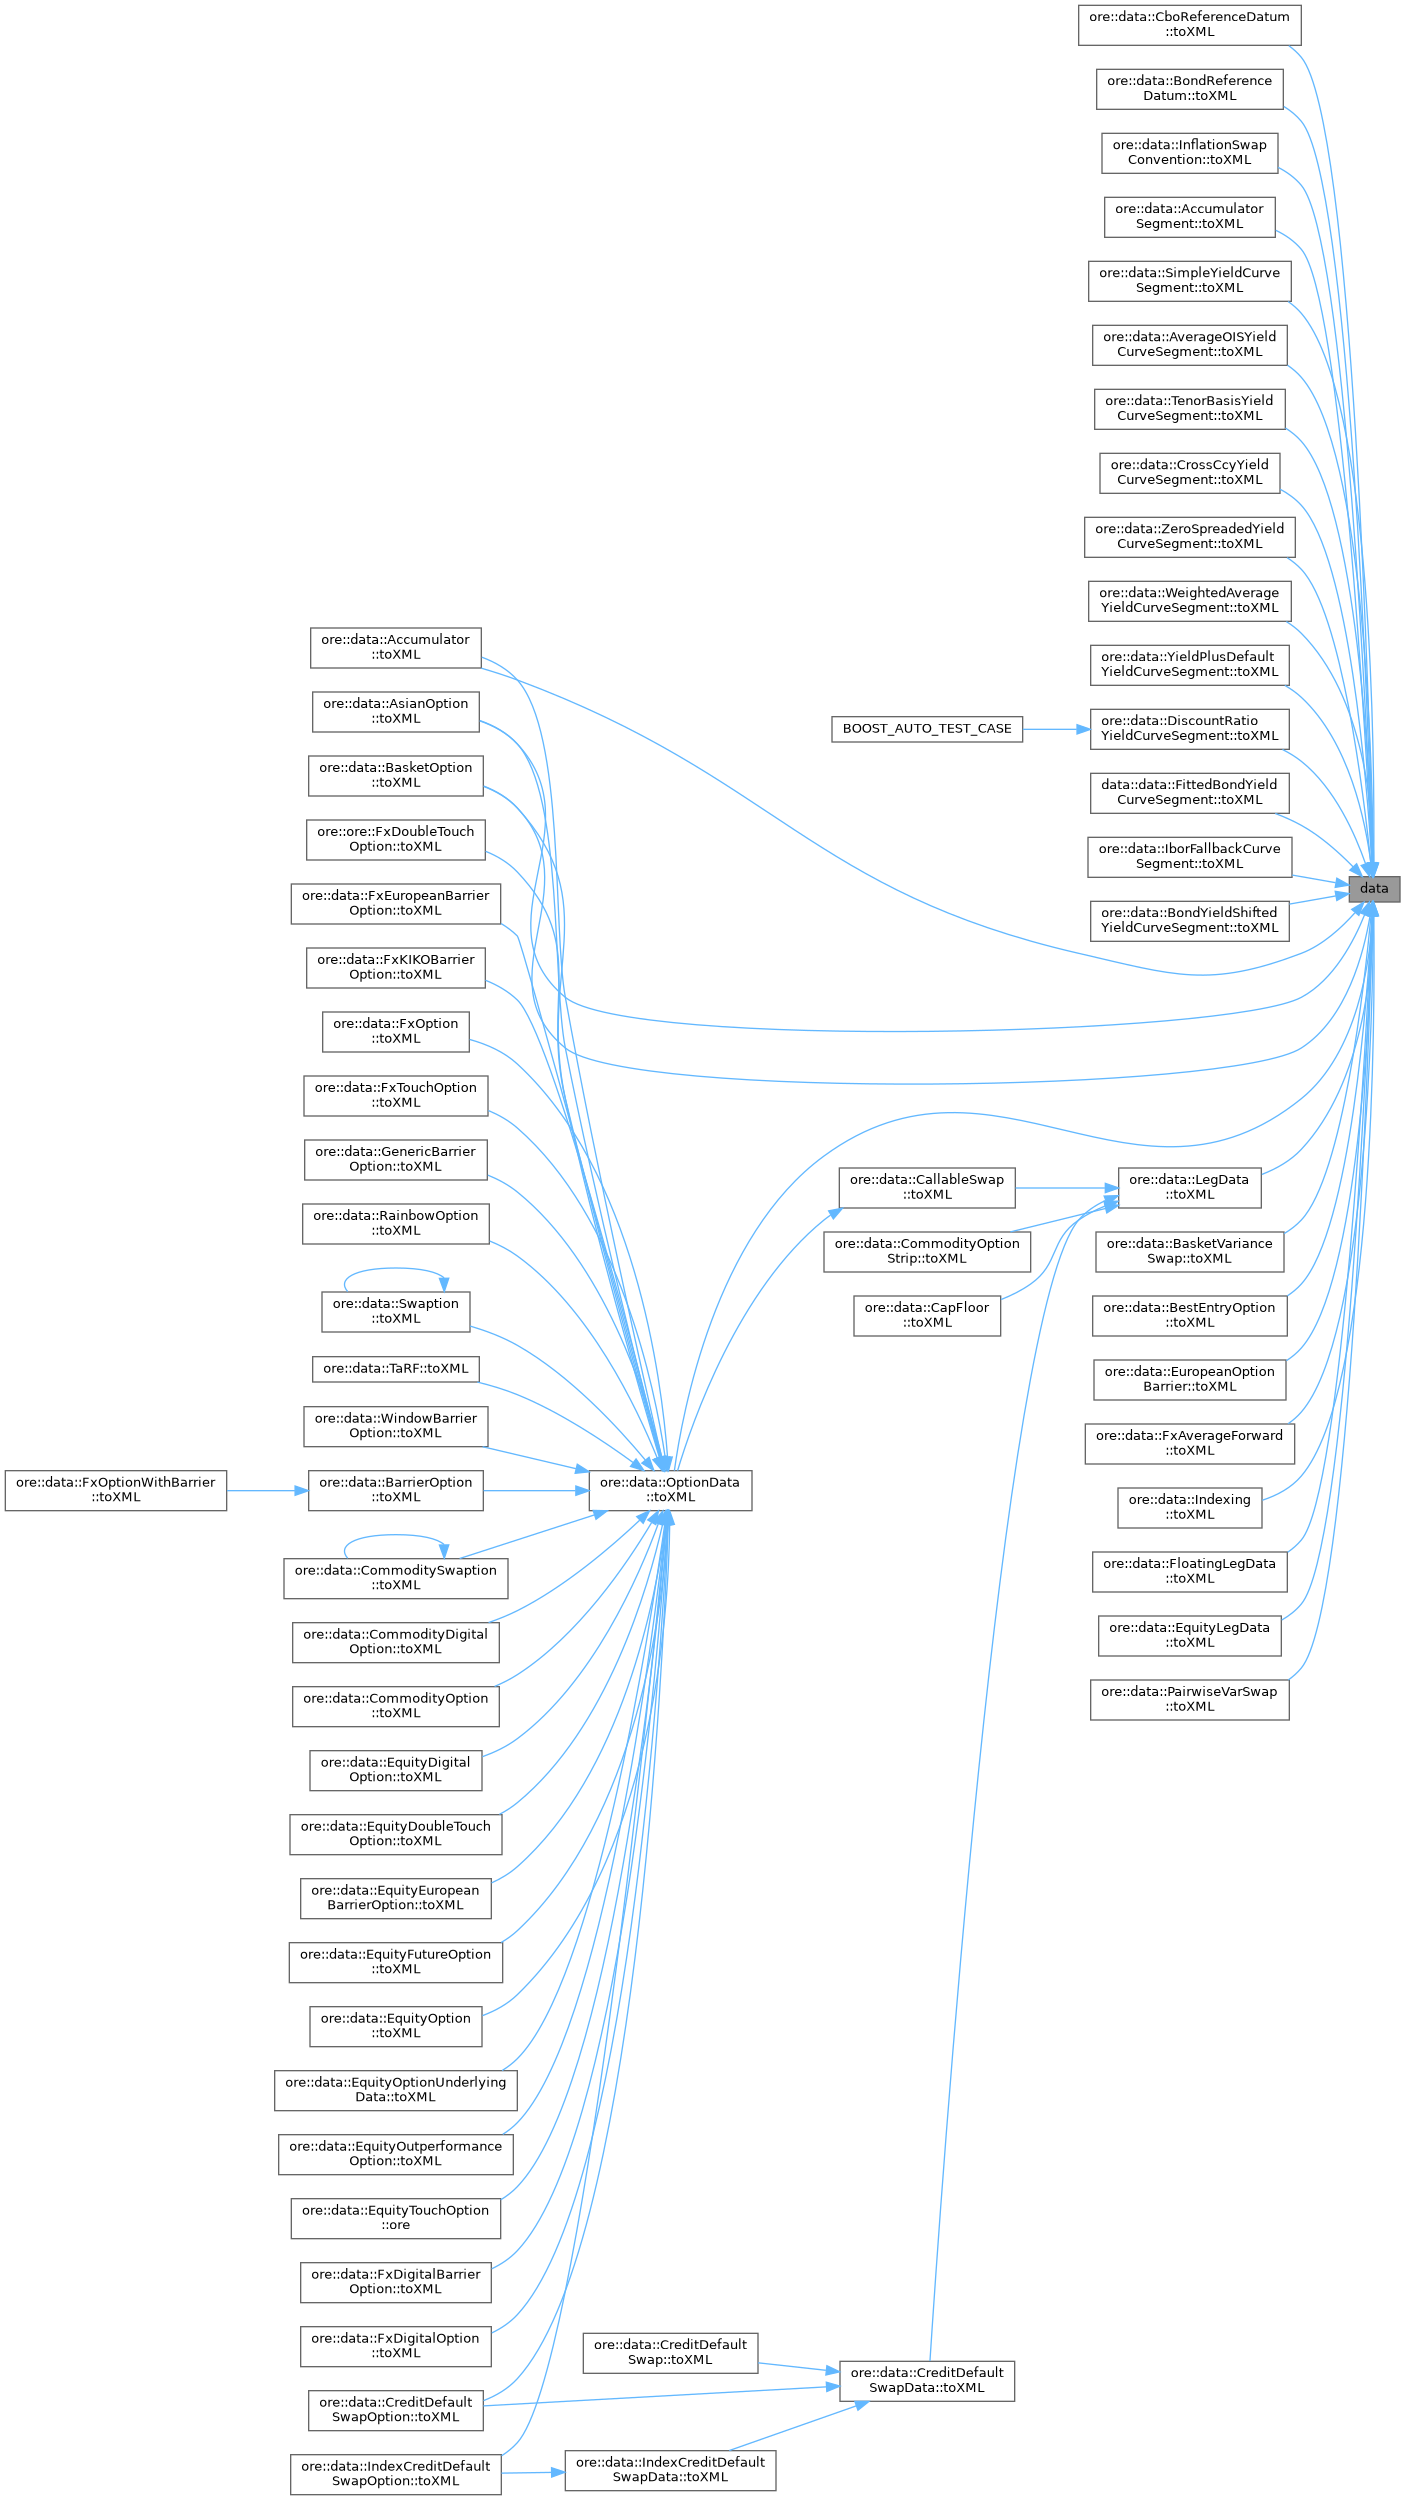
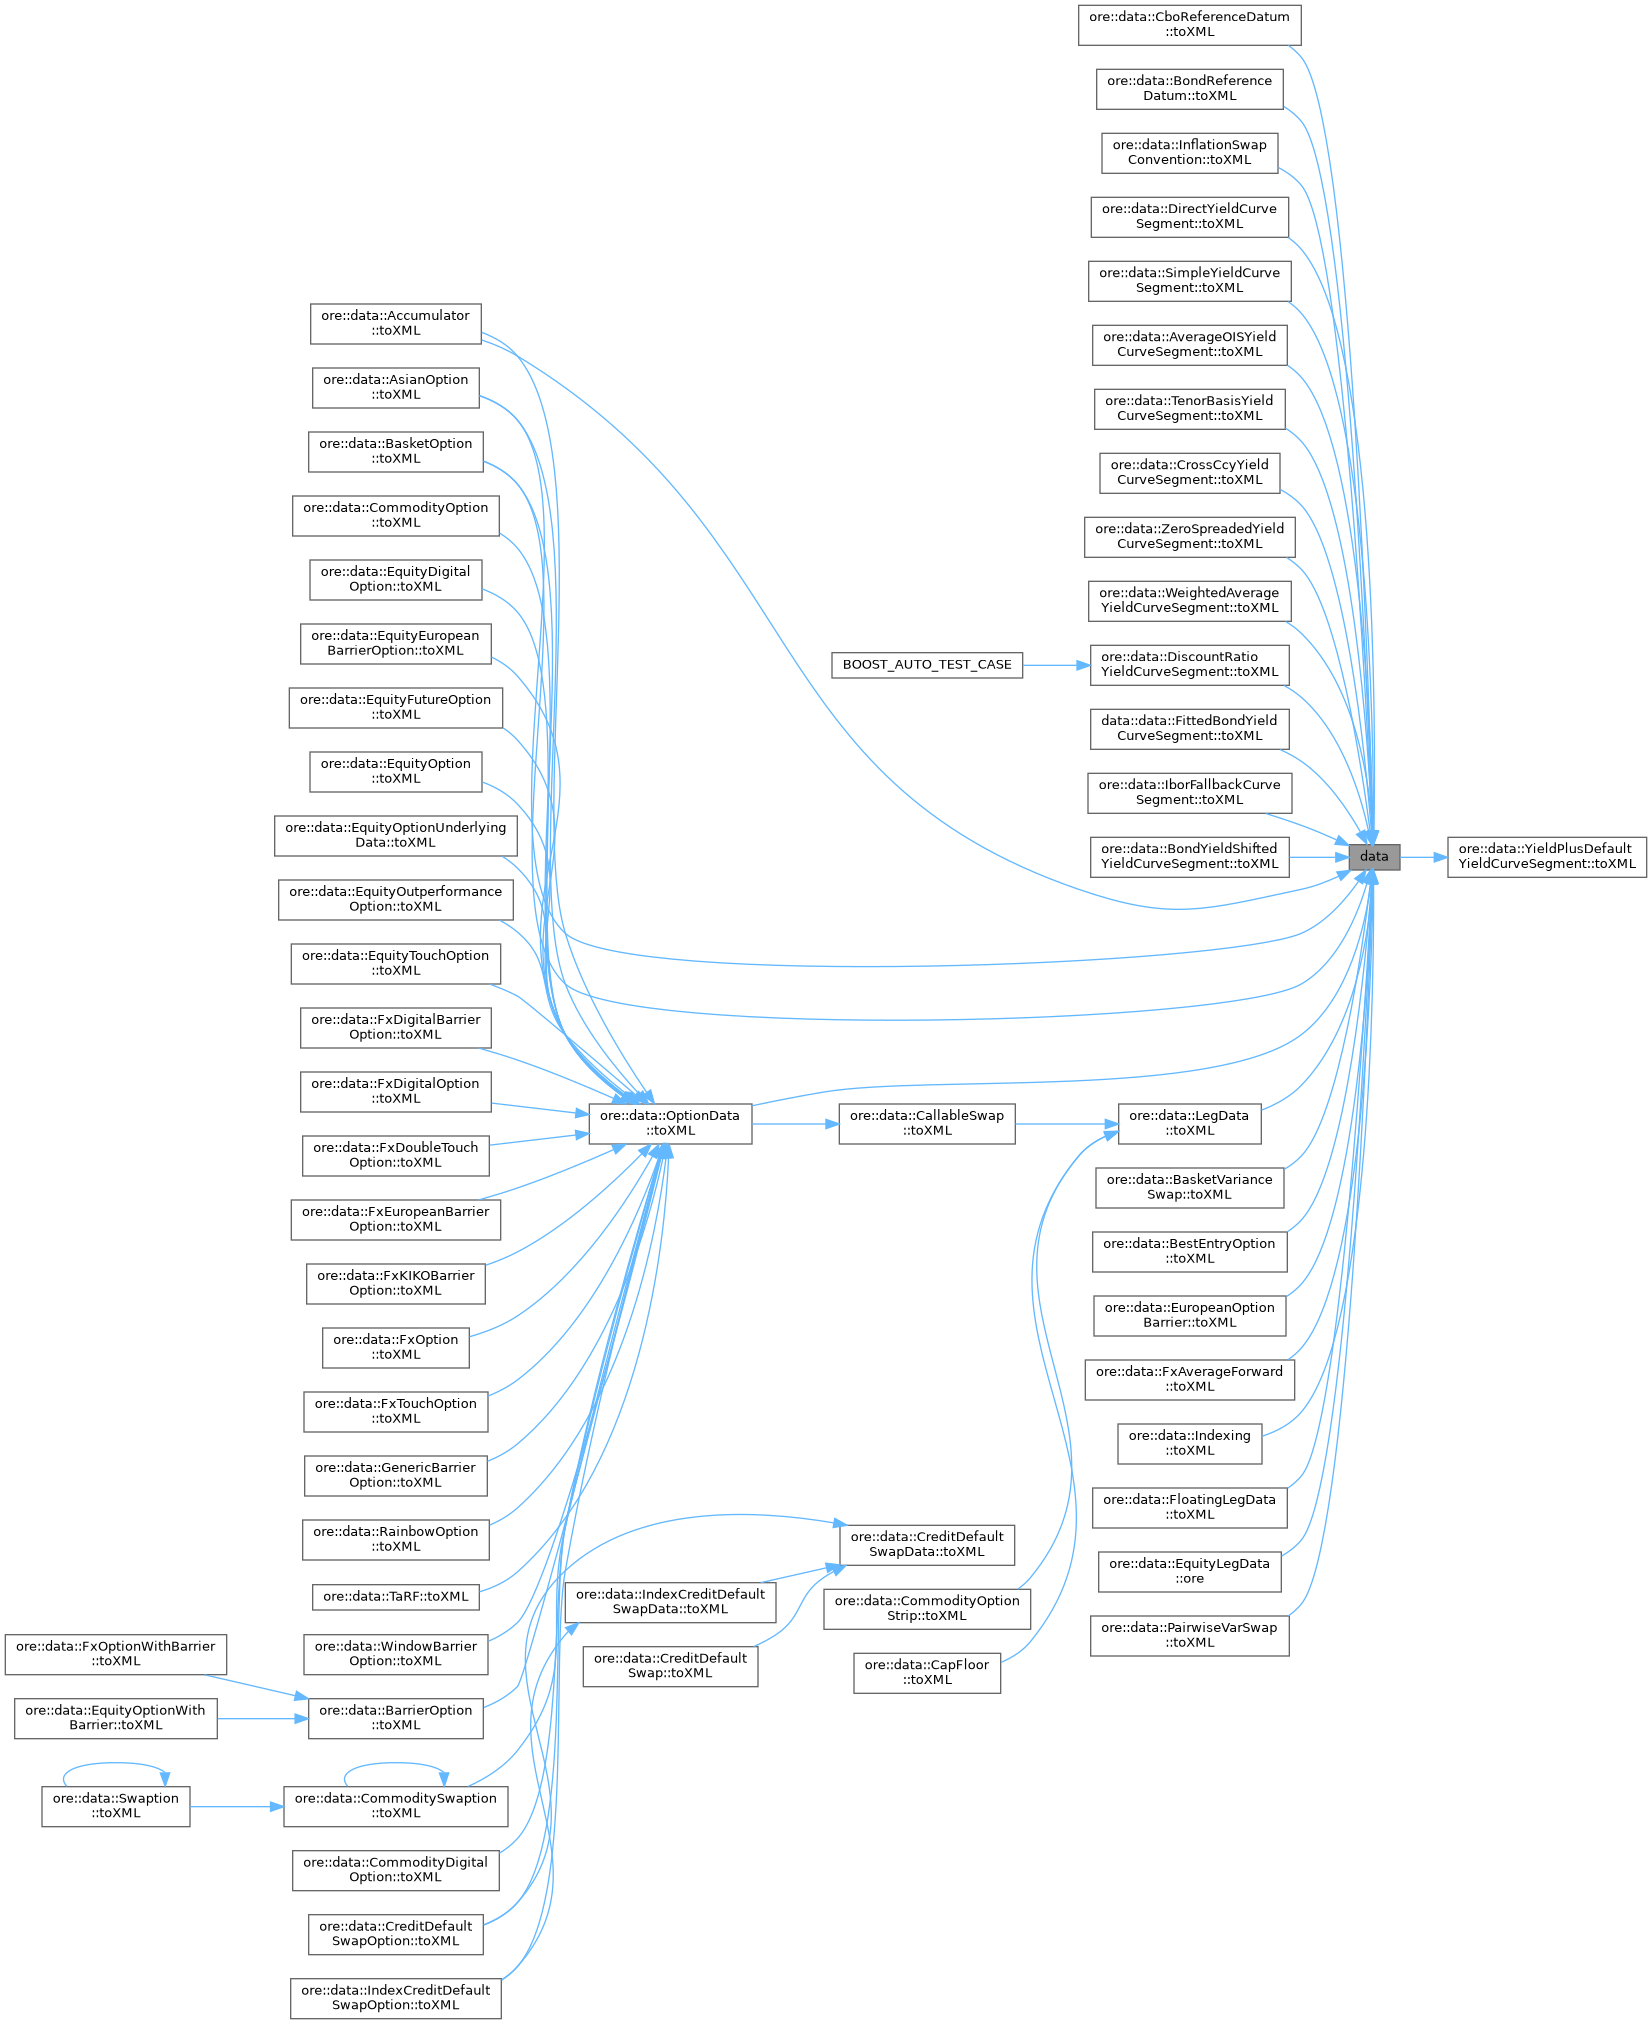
node "ore::data::Accumulator Segment::toXML": label "ore::data::Accumulator Segment::toXML" -> "ore::data::DirectYieldCurve Segment::toXML"
edge "ore::data::YieldPlusDefault YieldCurveSegment::toXML" -> "data": reversed
node "ore::ore::FxDoubleTouch Option::toXML": label "ore::ore::FxDoubleTouch Option::toXML" -> "ore::data::FxDoubleTouch Option::toXML"
edge "ore::data::Swaption ::toXML" -> "ore::data::OptionData ::toXML": now "ore::data::Swaption ::toXML" -> "ore::data::CommoditySwaption ::toXML"
node "ore::data::EquityLegData ::toXML": label "ore::data::EquityLegData ::toXML" -> "ore::data::EquityLegData ::ore"
node "ore::data::EquityOptionWith Barrier::toXML": added
edge "ore::data::CreditDefault SwapData::toXML" -> "ore::data::LegData ::toXML": removed
node "ore::data::EquityDoubleTouch Option::toXML": removed
node "ore::data::EquityTouchOption ::ore": label "ore::data::EquityTouchOption ::ore" -> "ore::data::EquityTouchOption ::toXML"
